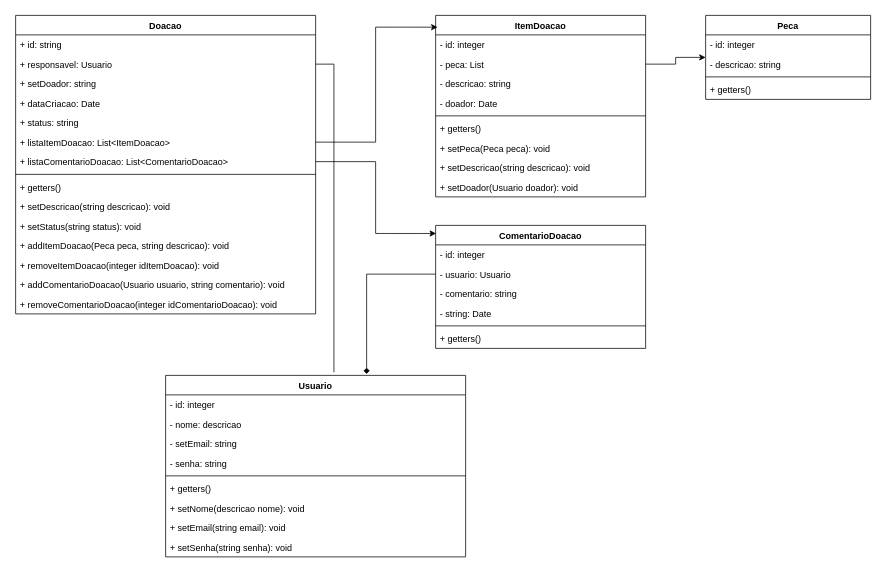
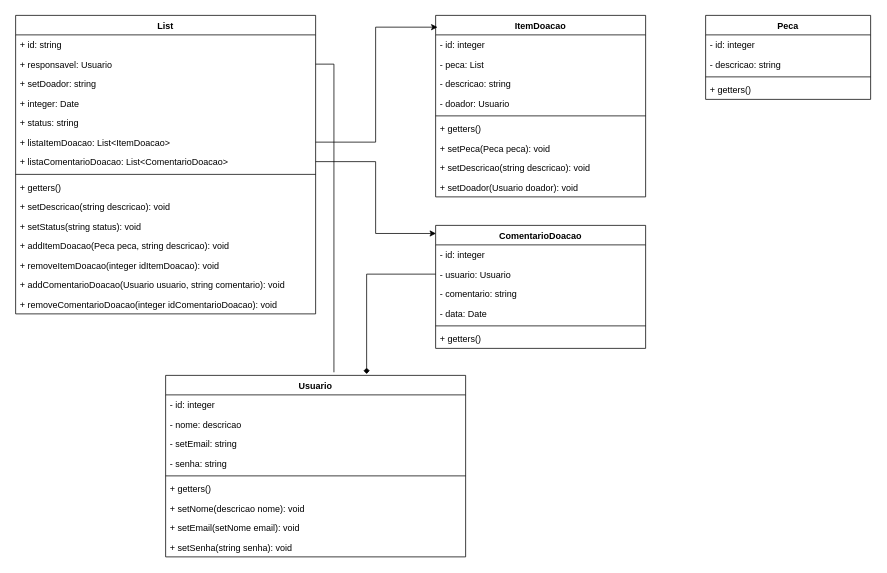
node "Doacao": label "Doacao" -> "List"
edge "- peca: List" -> "Peca": removed
node "+ dataCriacao: Date": label "+ dataCriacao: Date" -> "+ integer: Date"
node "- doador: Date": label "- doador: Date" -> "- doador: Usuario"
node "- string: Date": label "- string: Date" -> "- data: Date"
node "+ setEmail(string email): void": label "+ setEmail(string email): void" -> "+ setEmail(setNome email): void"
